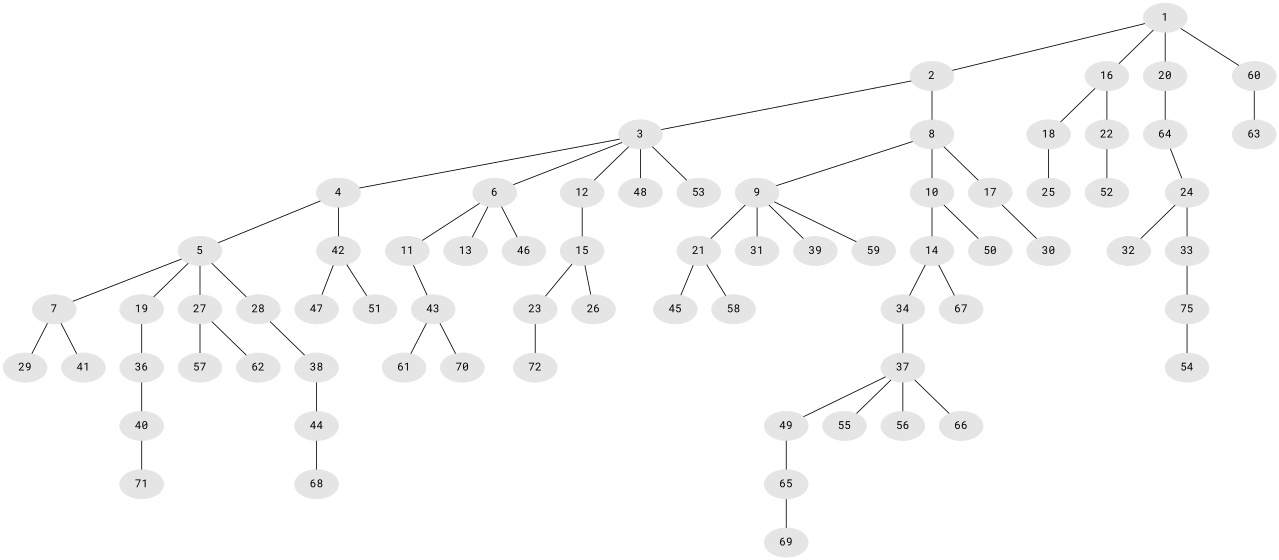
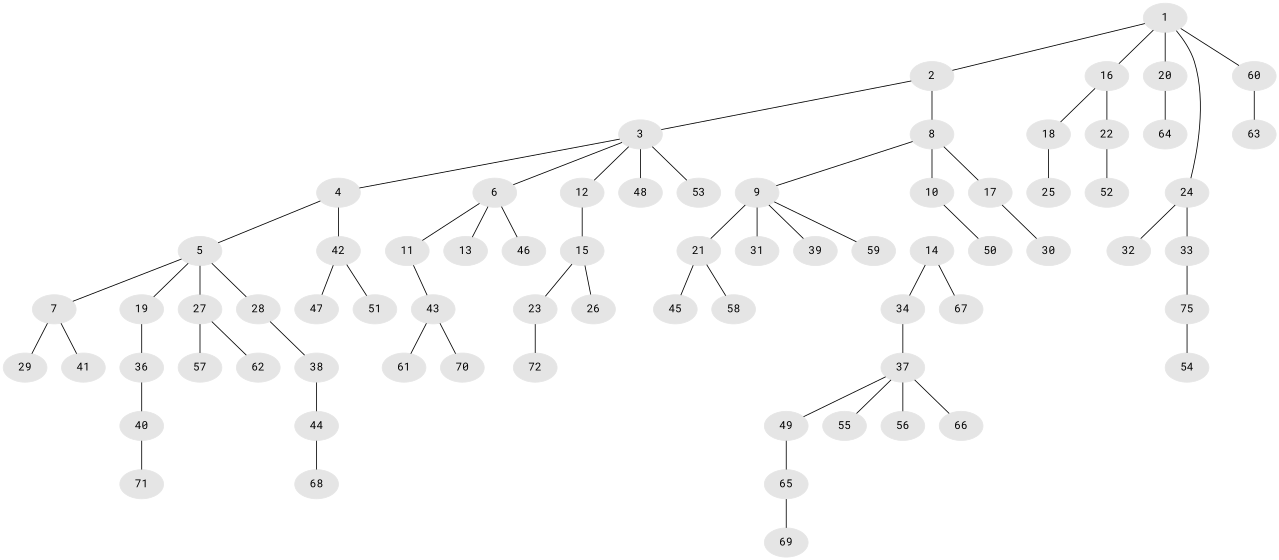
edge "64" -- "24": now "1" -- "24"
edge "10" -- "14": removed
